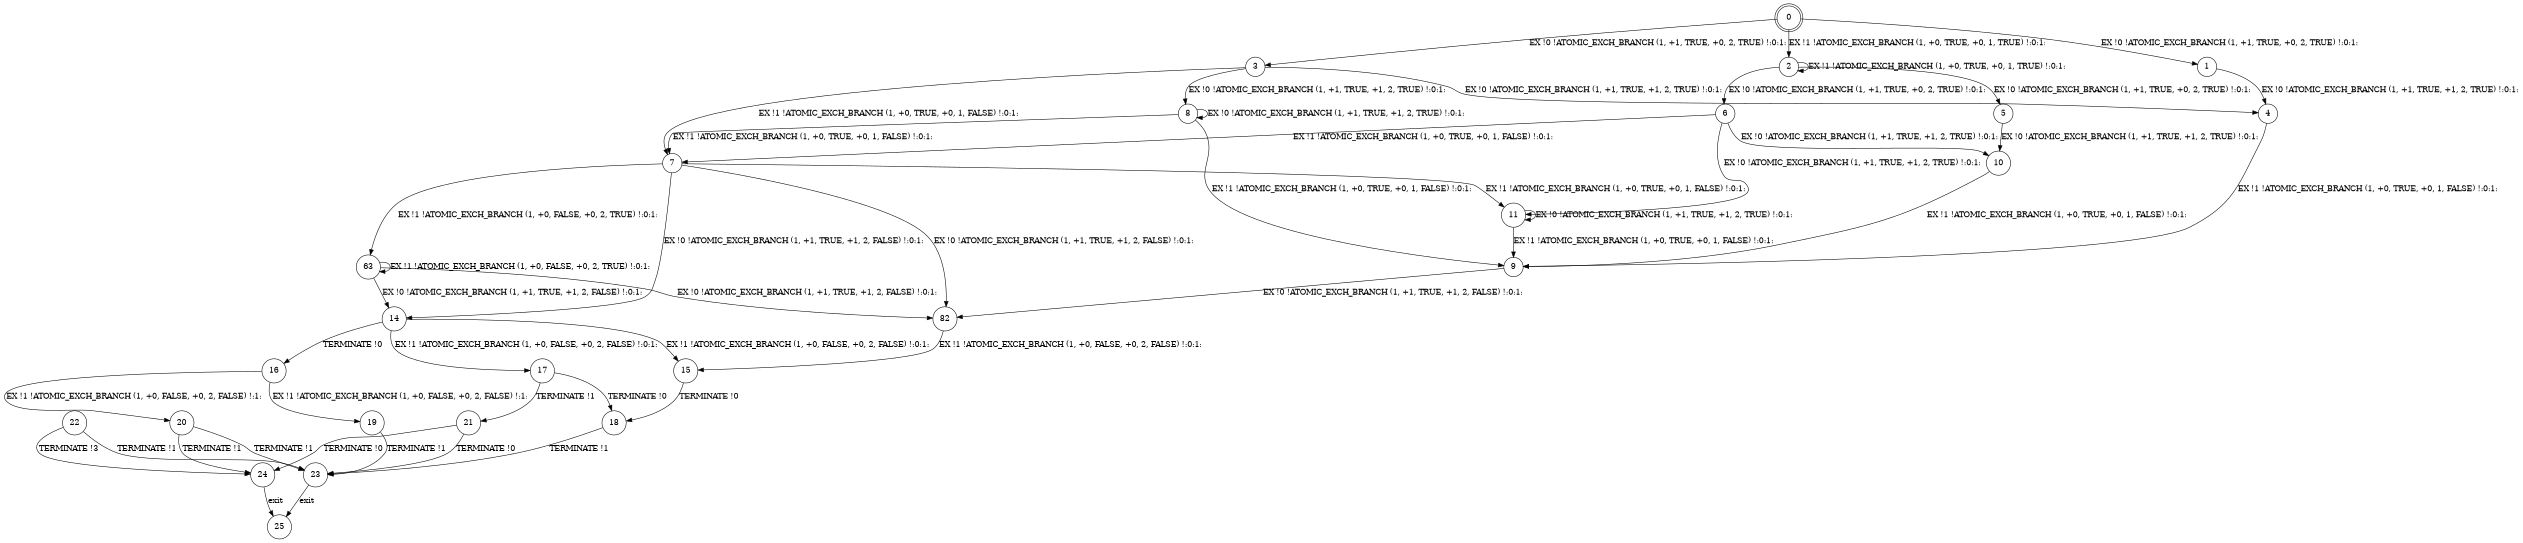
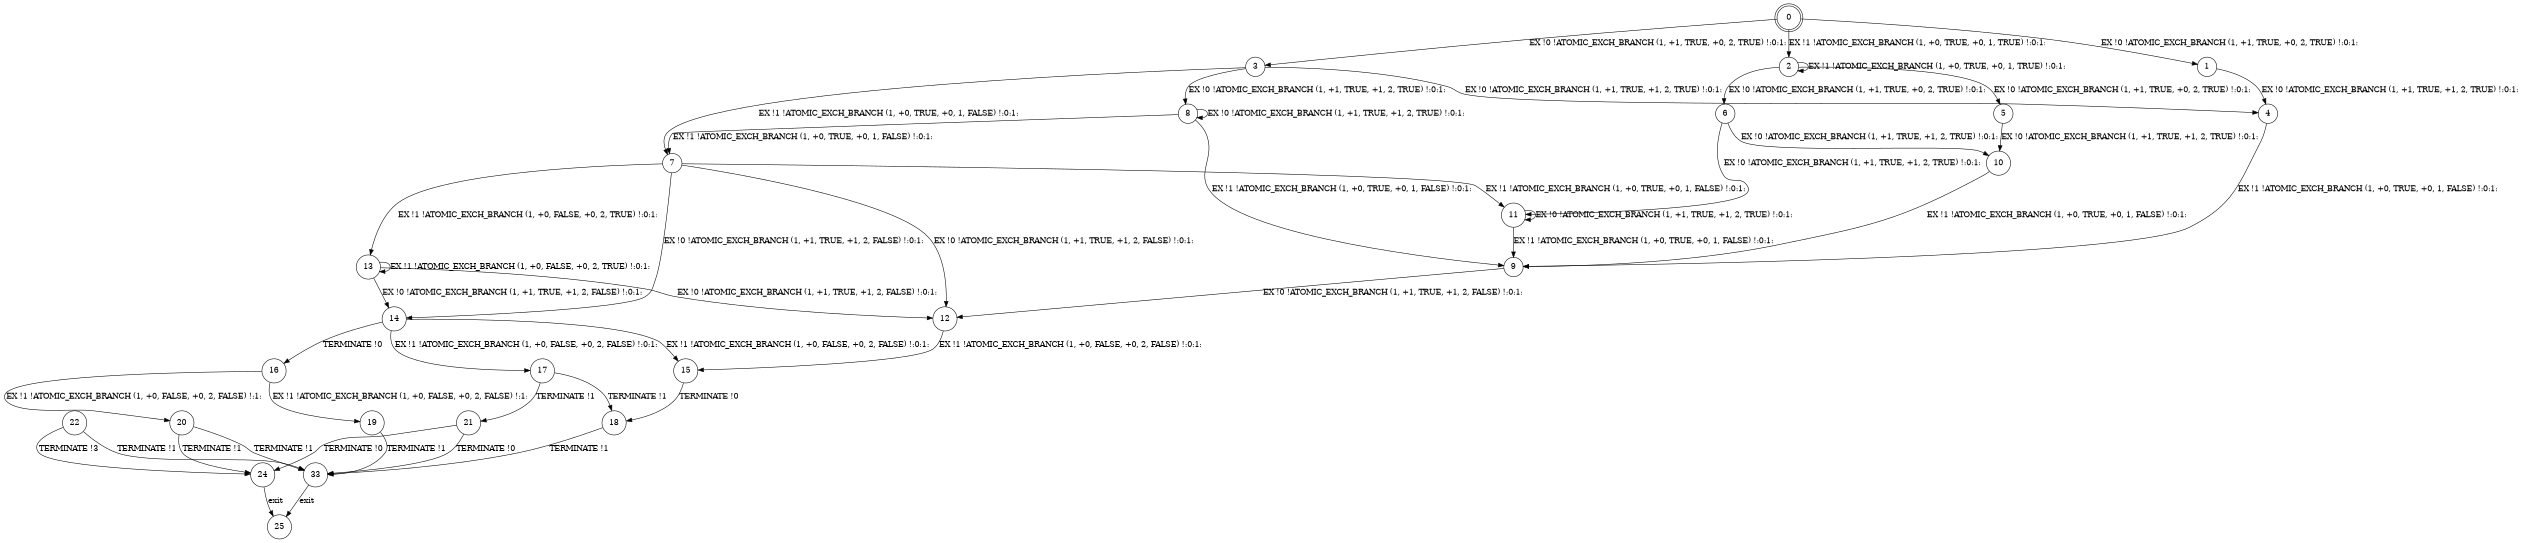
edge "6" -> "7": removed, label "EX !1 !ATOMIC_EXCH_BRANCH (1, +0, TRUE, +0, 1, FALSE) !:0:1:"
node "63": label "63" -> "13"
node "82": label "82" -> "12"
edge "17" -> "18": label "TERMINATE !0" -> "TERMINATE !1"
node "23": label "23" -> "33"
